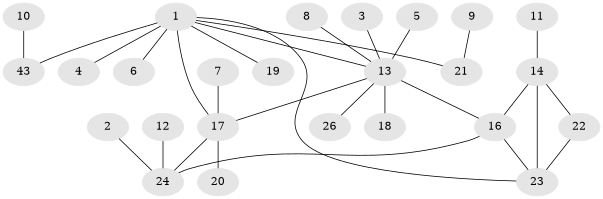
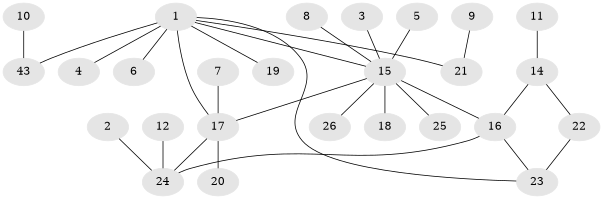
node "13": label "13" -> "15"
node "25": added
edge "14" -- "23": removed
